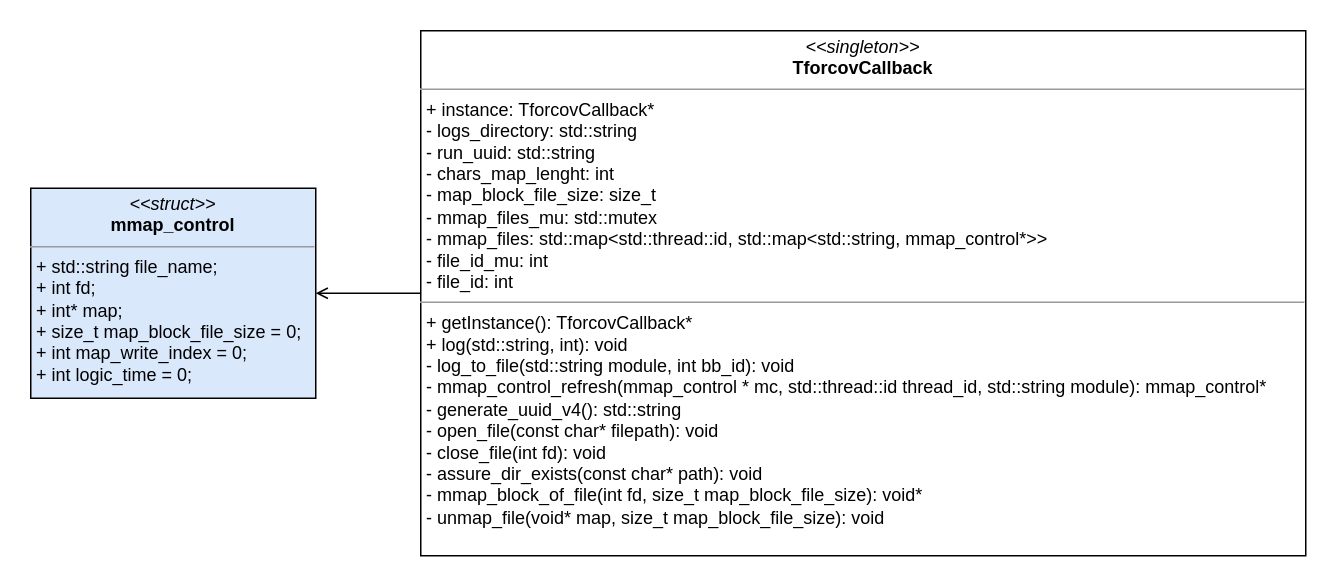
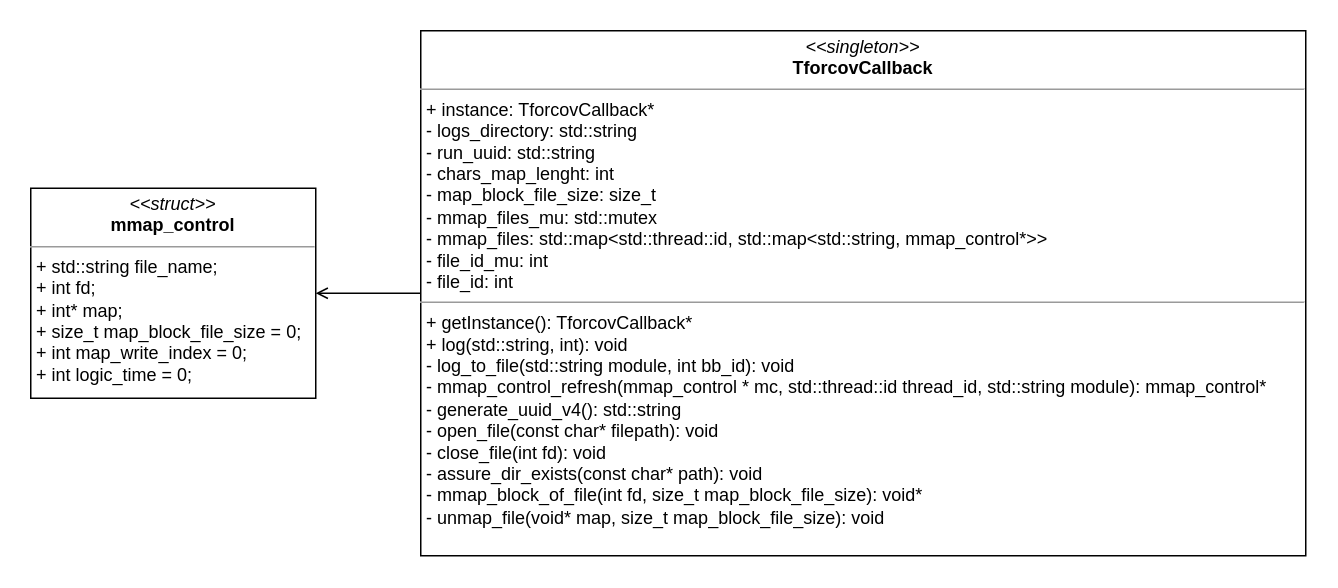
node "<<struct>> mmap_control + std::string file_name; + int fd; + int* map; + size_t map_block_file_size = 0; + int map_write_index = 0; + int logic_time = 0;": fillcolor #dae8fc -> #ffffff
